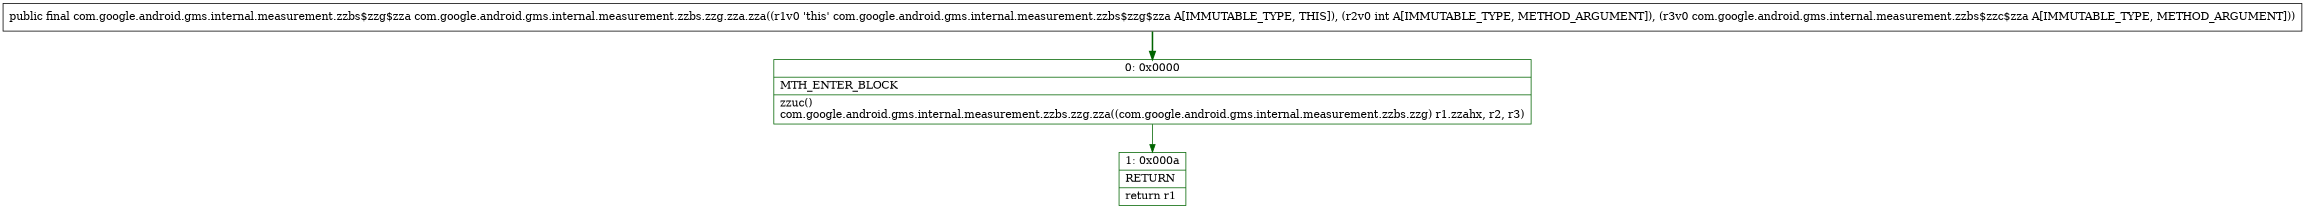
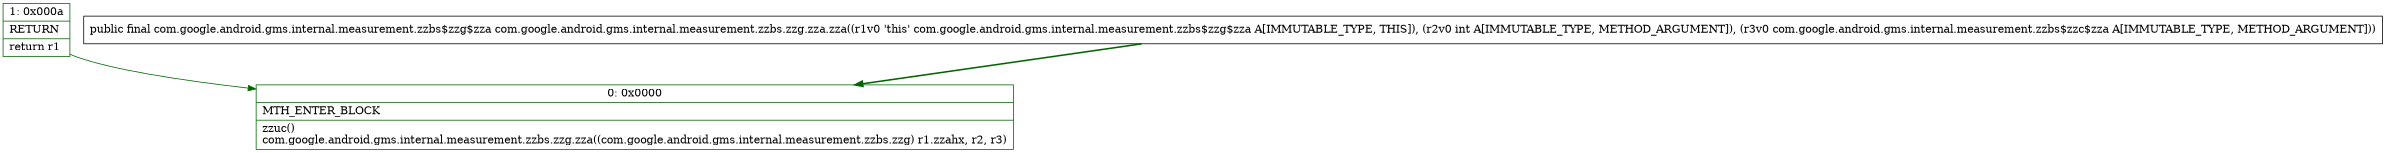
edge "0: 0x0000" -> "1: 0x000a": reversed
